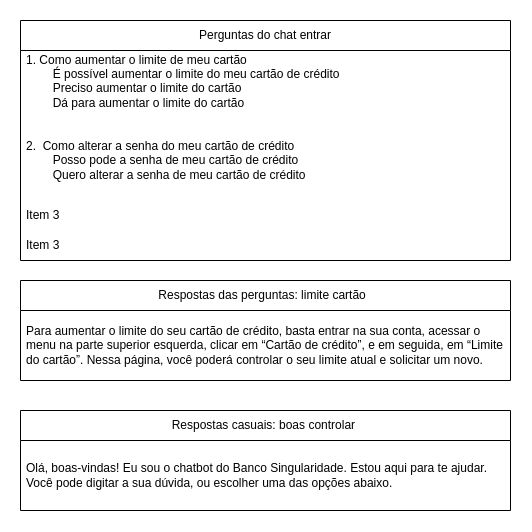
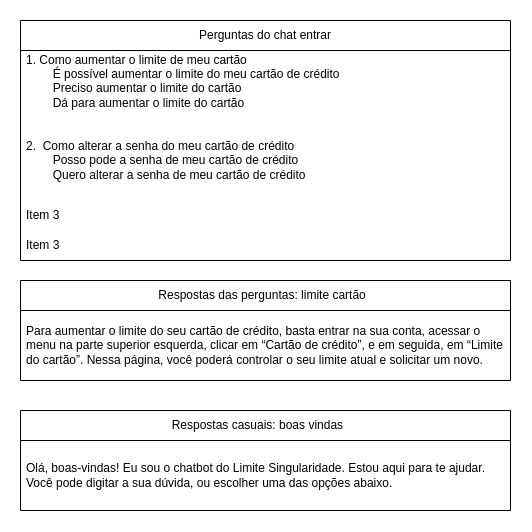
node "Respostas casuais: boas controlar": label "Respostas casuais: boas controlar" -> "Respostas casuais: boas vindas"
node "Olá, boas-vindas! Eu sou o chatbot do Banco Singularidade. Estou aqui para te ajudar. Você pode digitar a sua dúvida, ou escolher uma das opções abaixo.": label "Olá, boas-vindas! Eu sou o chatbot do Banco Singularidade. Estou aqui para te ajudar. Você pode digitar a sua dúvida, ou escolher uma das opções abaixo." -> "Olá, boas-vindas! Eu sou o chatbot do Limite Singularidade. Estou aqui para te ajudar. Você pode digitar a sua dúvida, ou escolher uma das opções abaixo."
